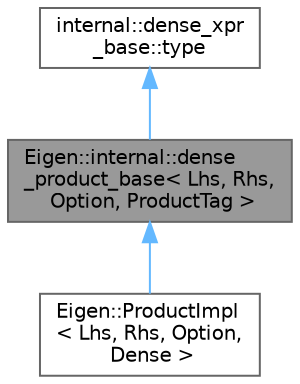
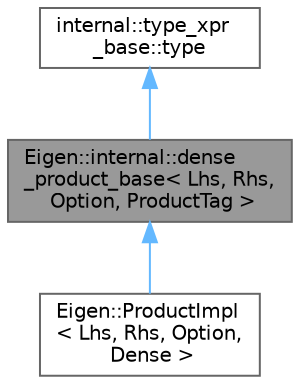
node "internal::dense_xpr _base::type": label "internal::dense_xpr _base::type" -> "internal::type_xpr _base::type"
